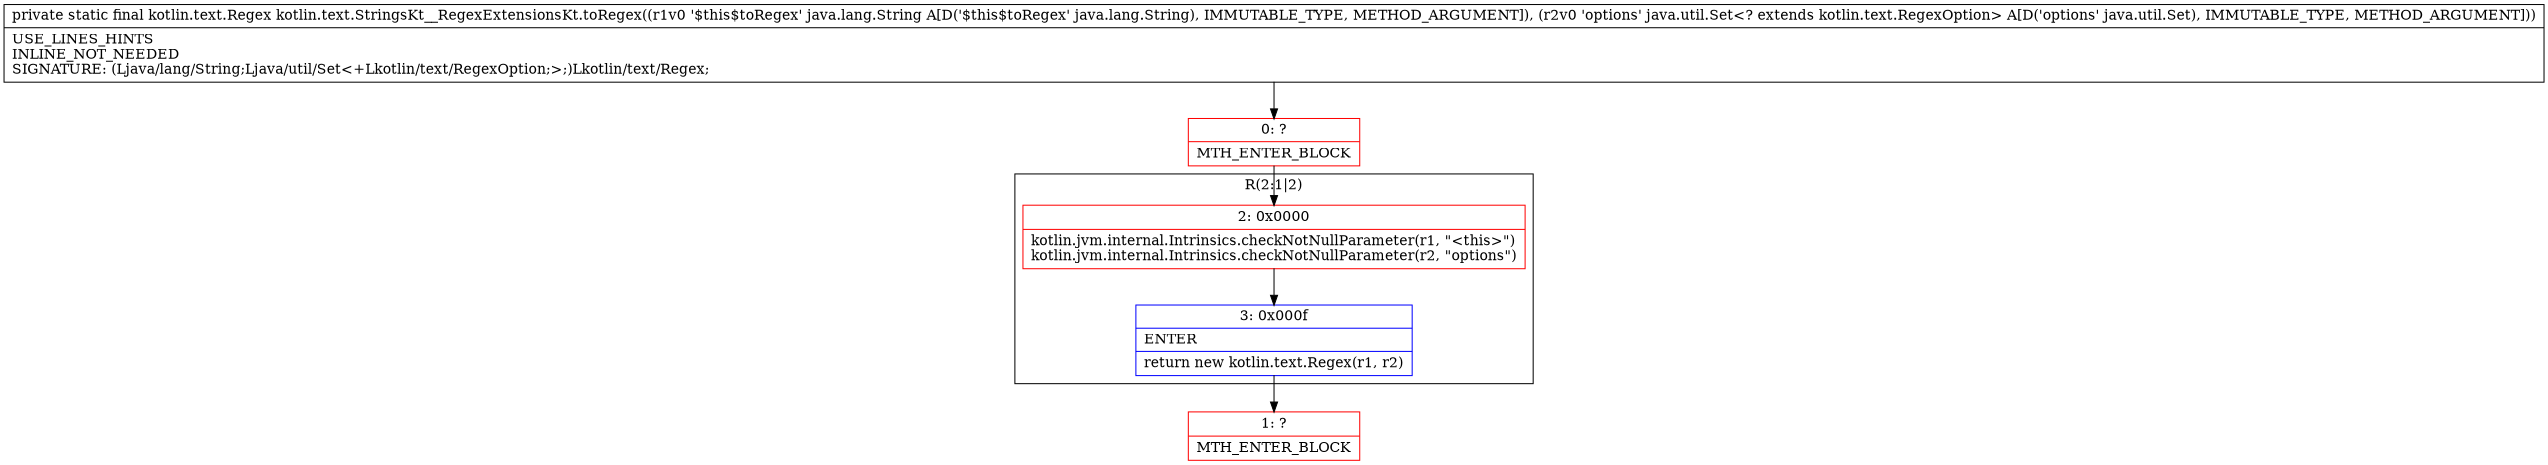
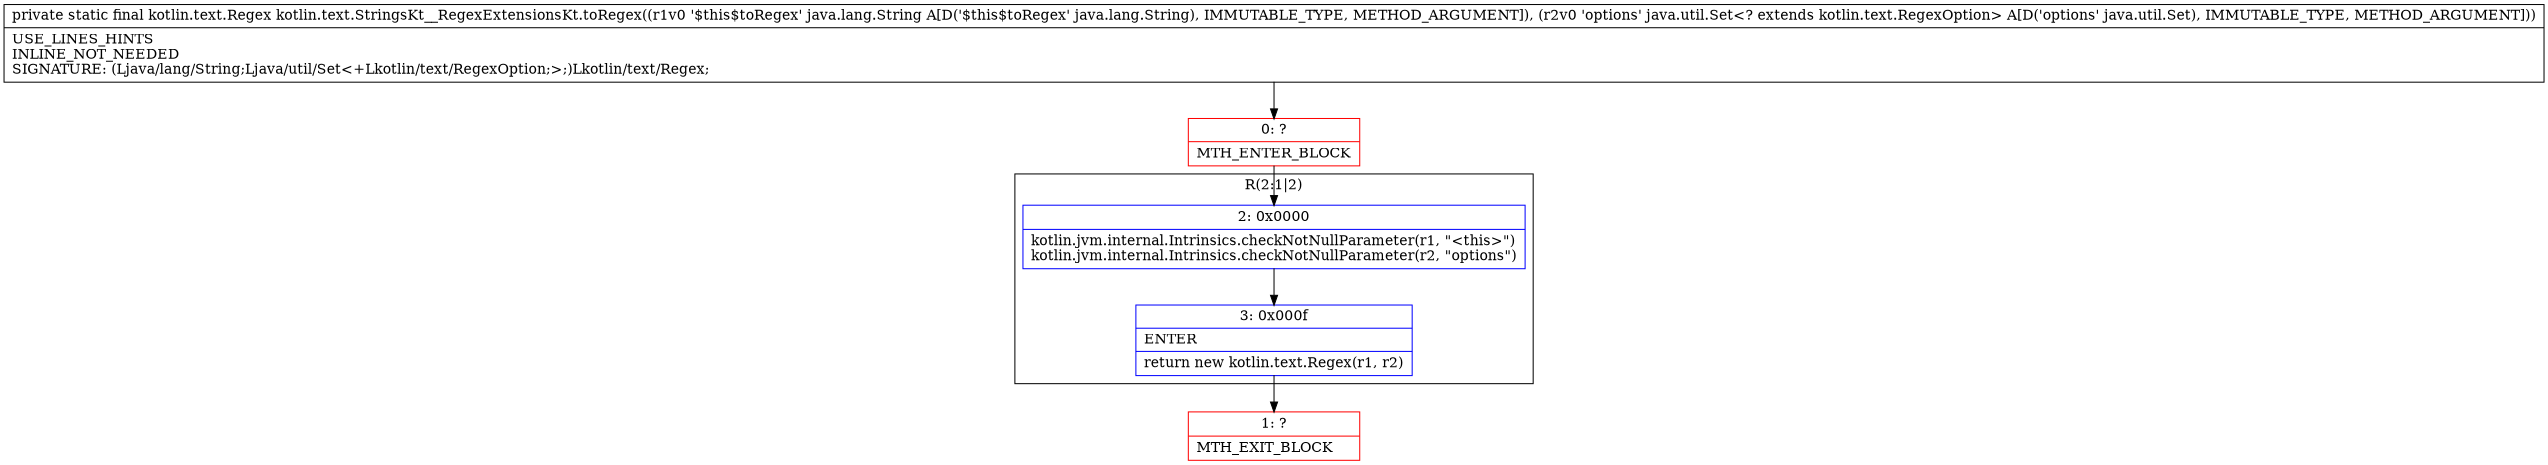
node "2: 0x0000": color red -> blue
node "1: ?": text "MTH_ENTER_BLOCK" -> "MTH_EXIT_BLOCK"
